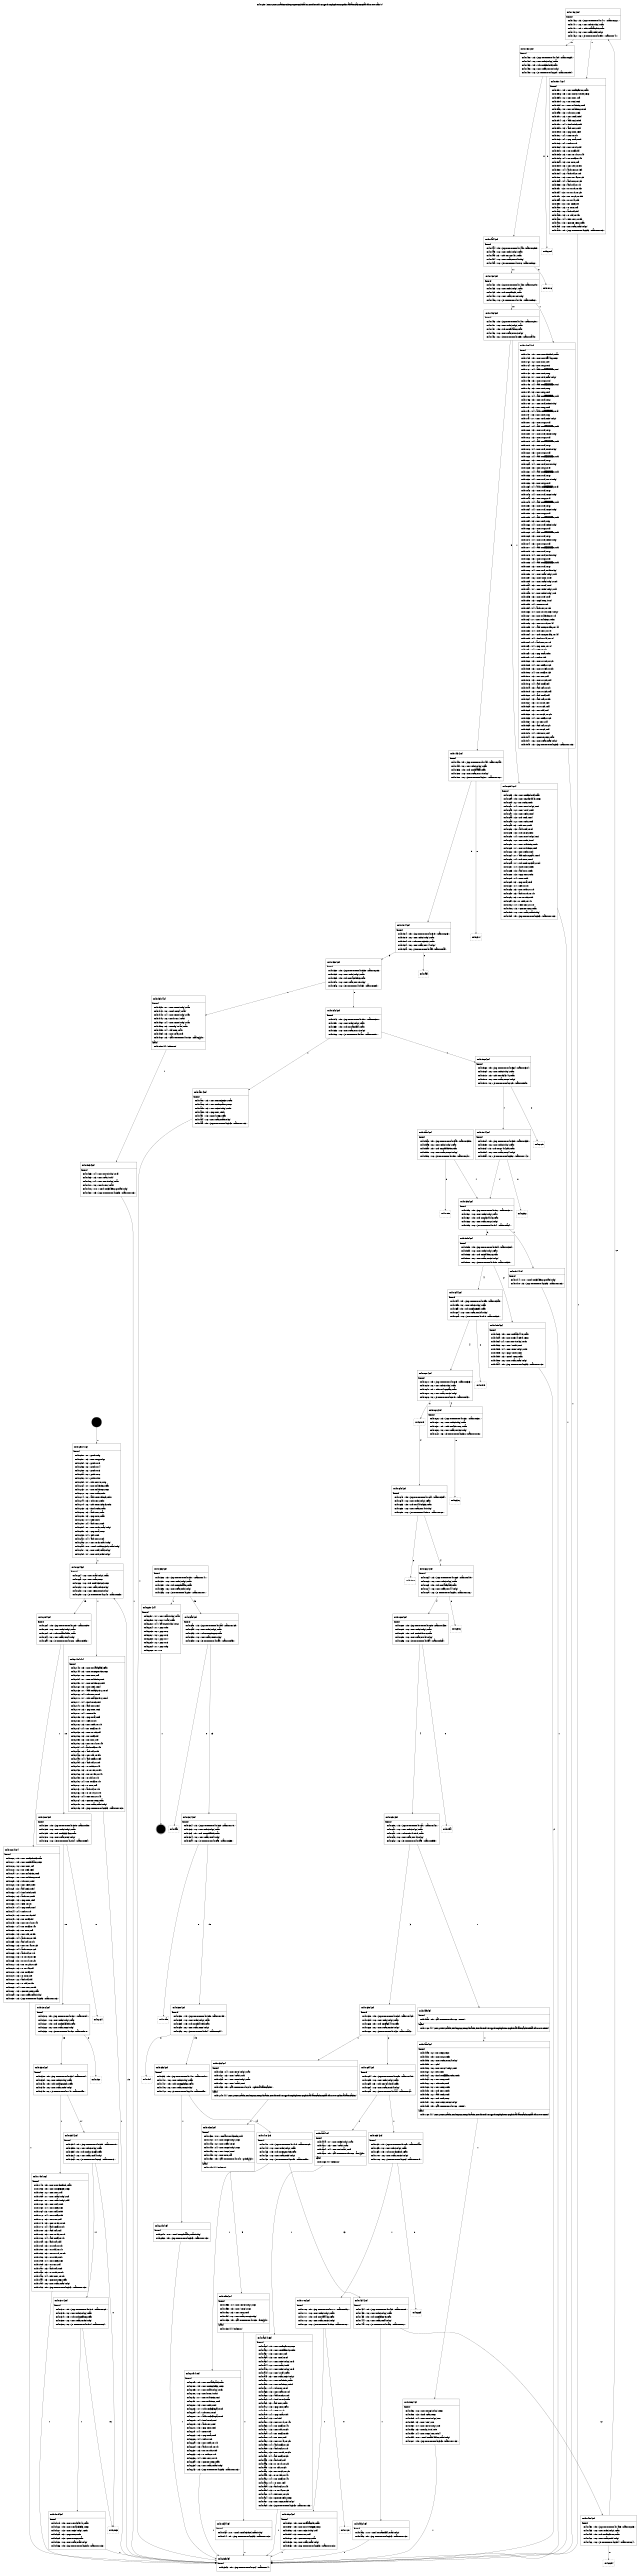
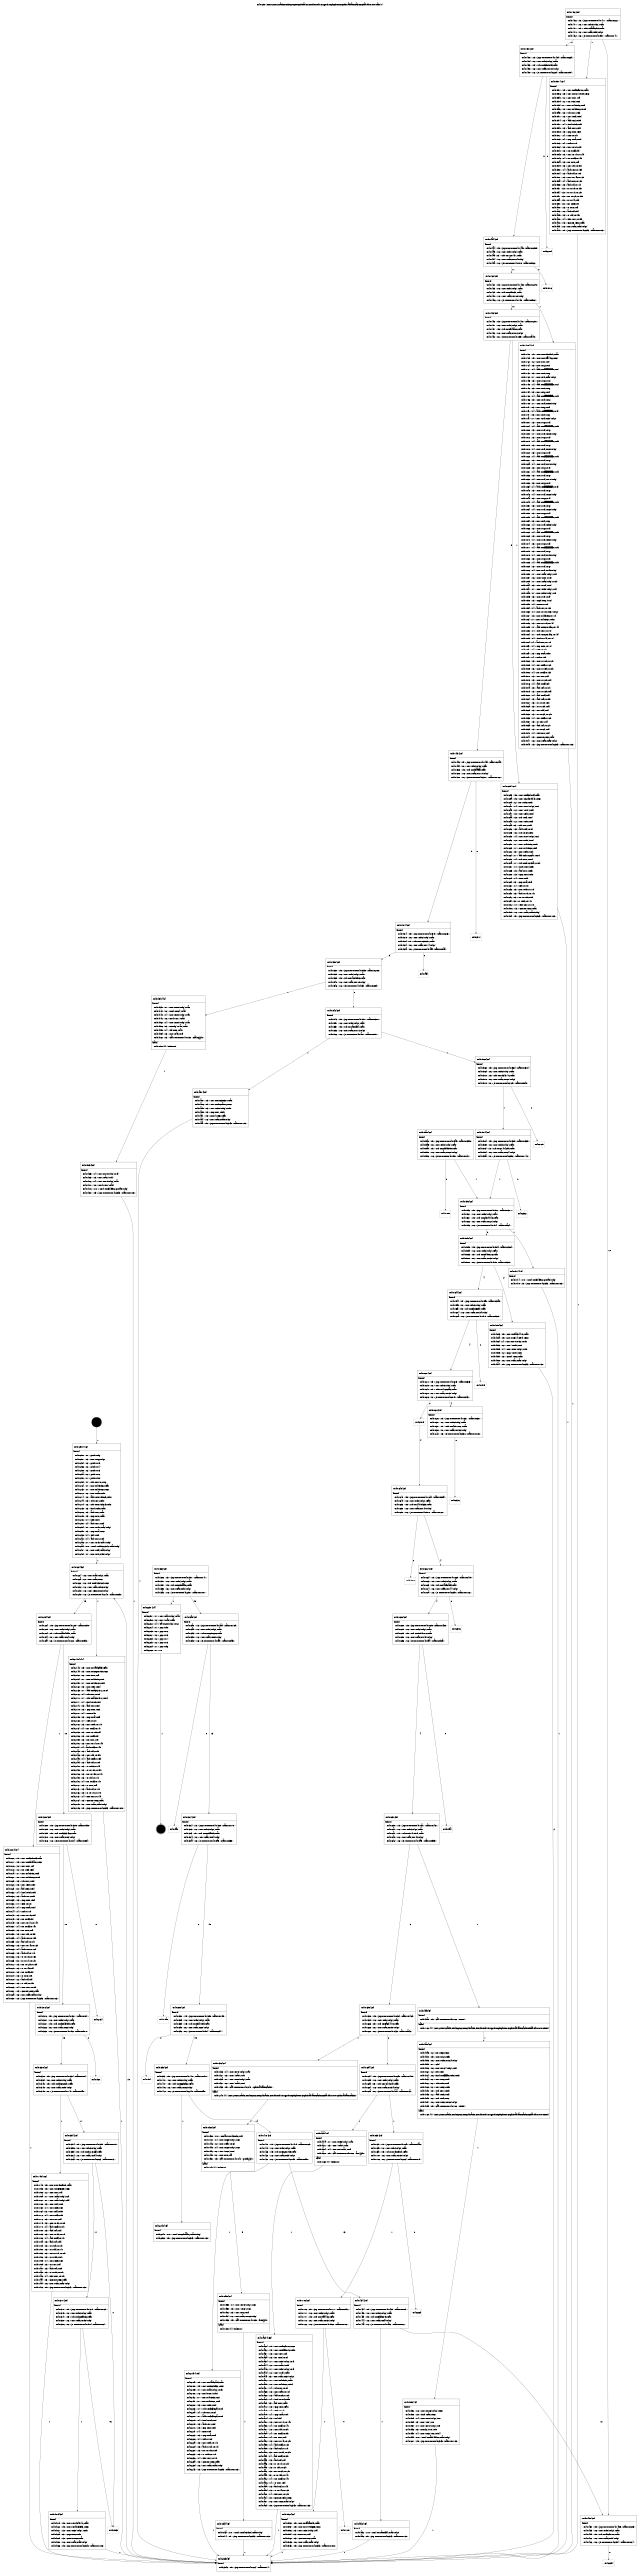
edge "0x401450 [28]" -> "0x40146c [28]": reversed
edge "0x402248 [15]" -> "0x4023d3 [5]": removed, label "1"
